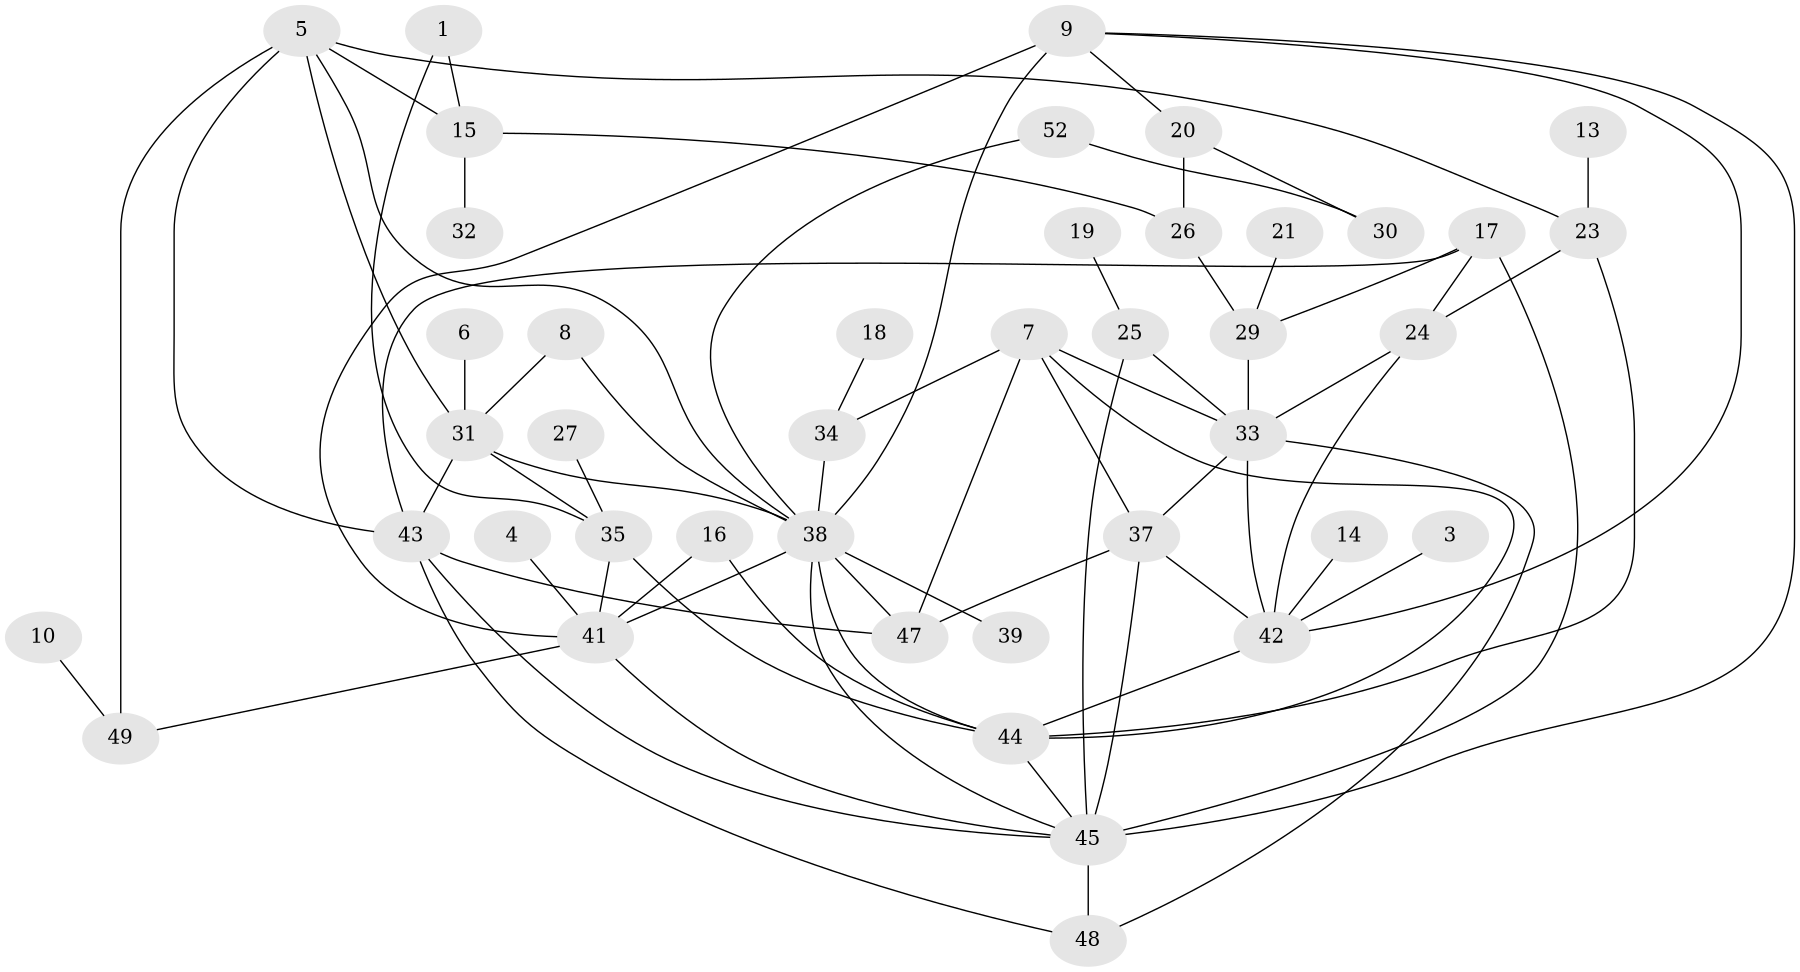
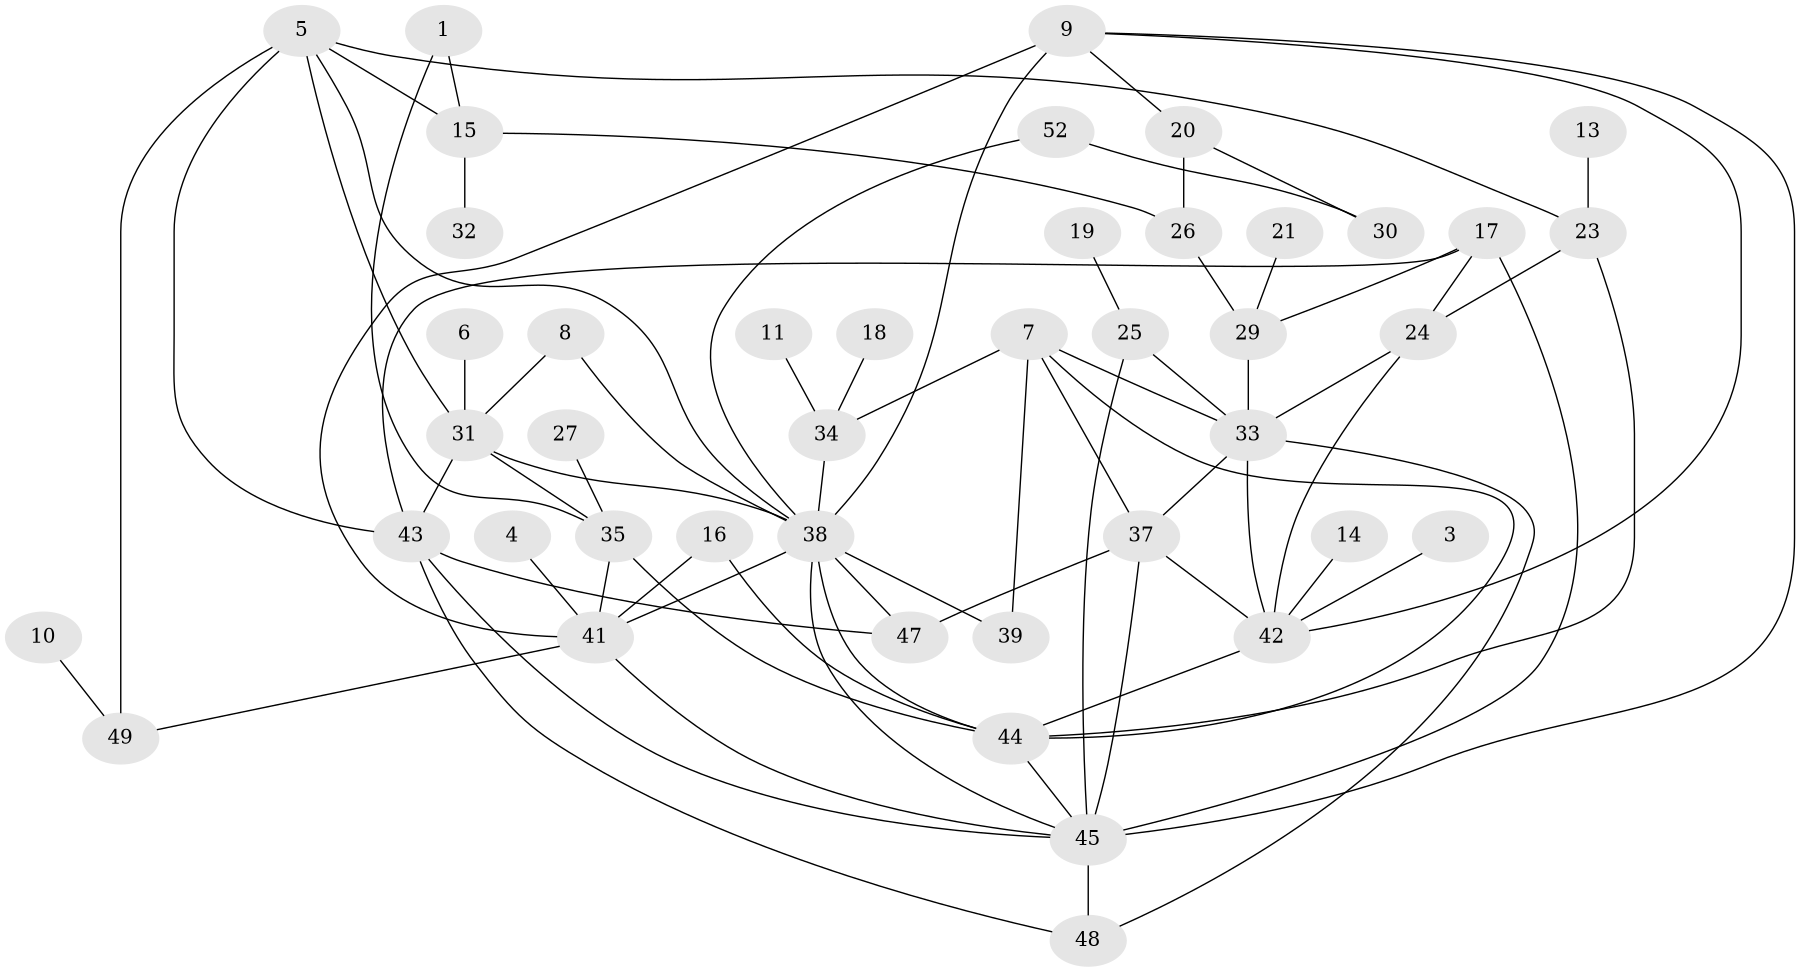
node "11": added
edge "7" -- "47": now "7" -- "39"
